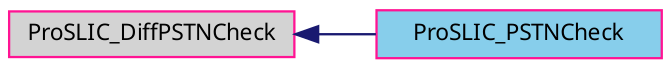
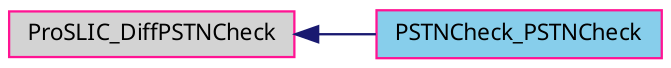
node "ProSLIC_PSTNCheck": label "ProSLIC_PSTNCheck" -> "PSTNCheck_PSTNCheck"
